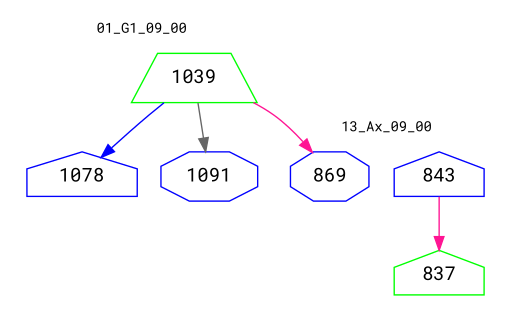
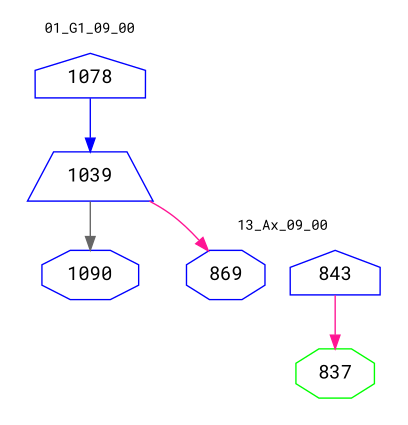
node "1039": color green -> blue
edge "1039" -> "1078": reversed
node "1091": label "1091" -> "1090"
node "837": shape house -> octagon
